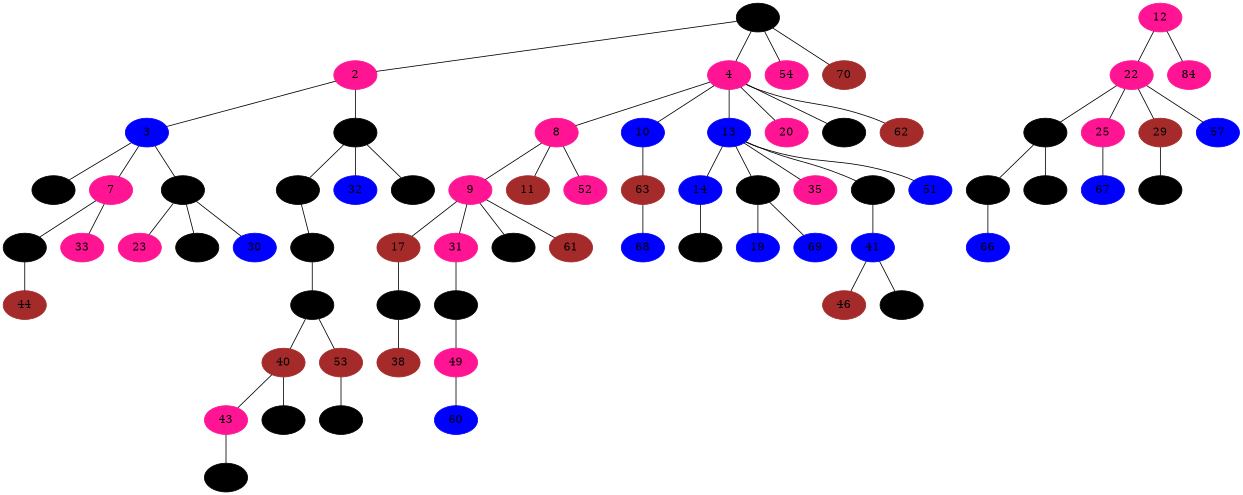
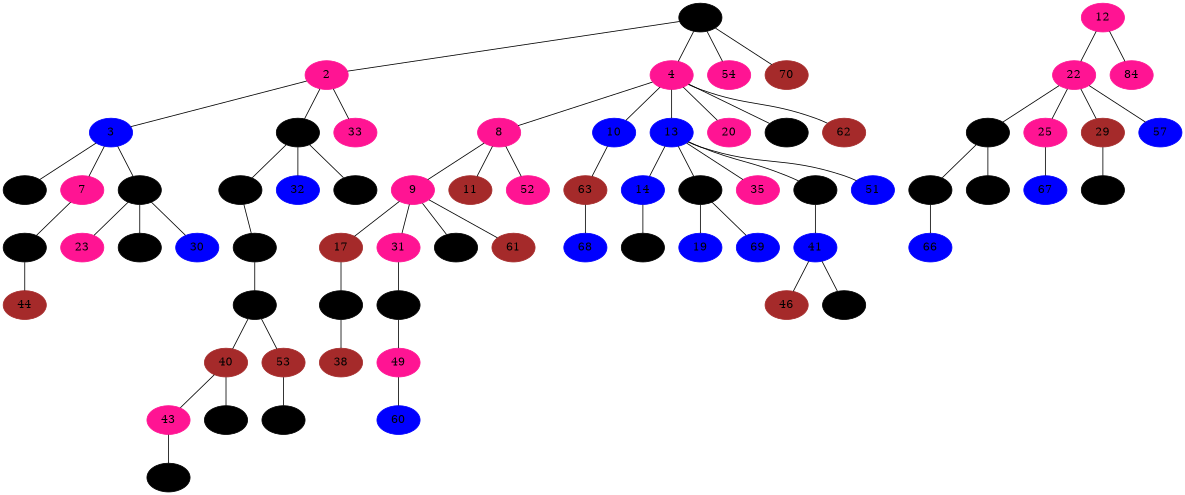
edge "7" -- "33": now "2" -- "33"
